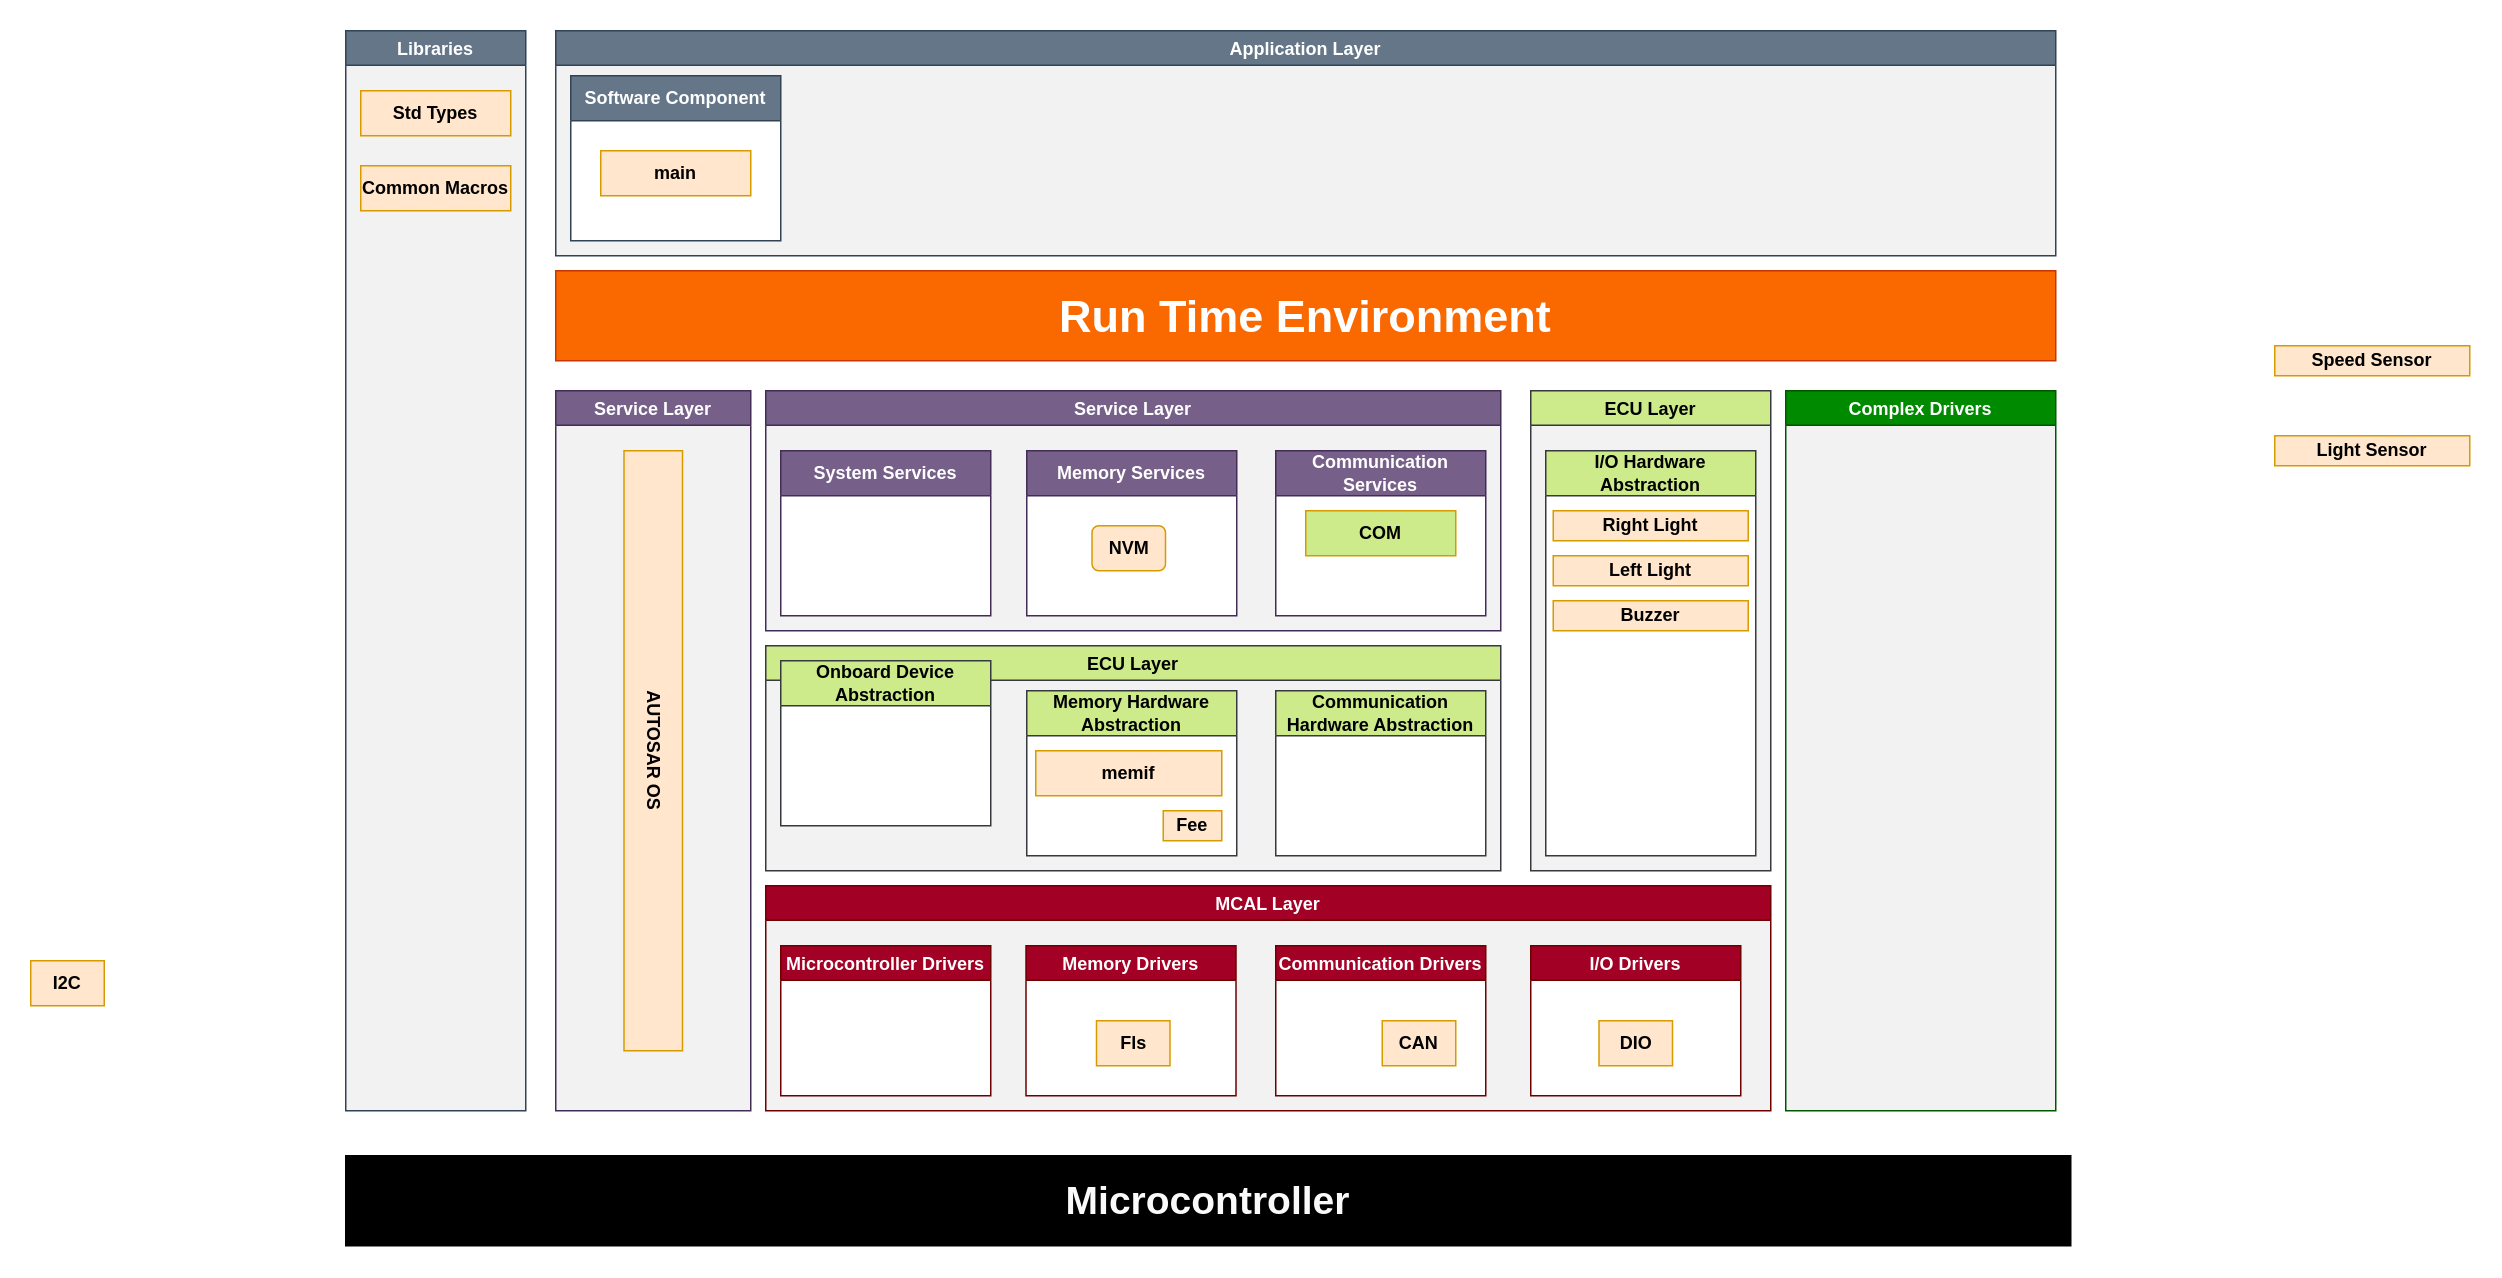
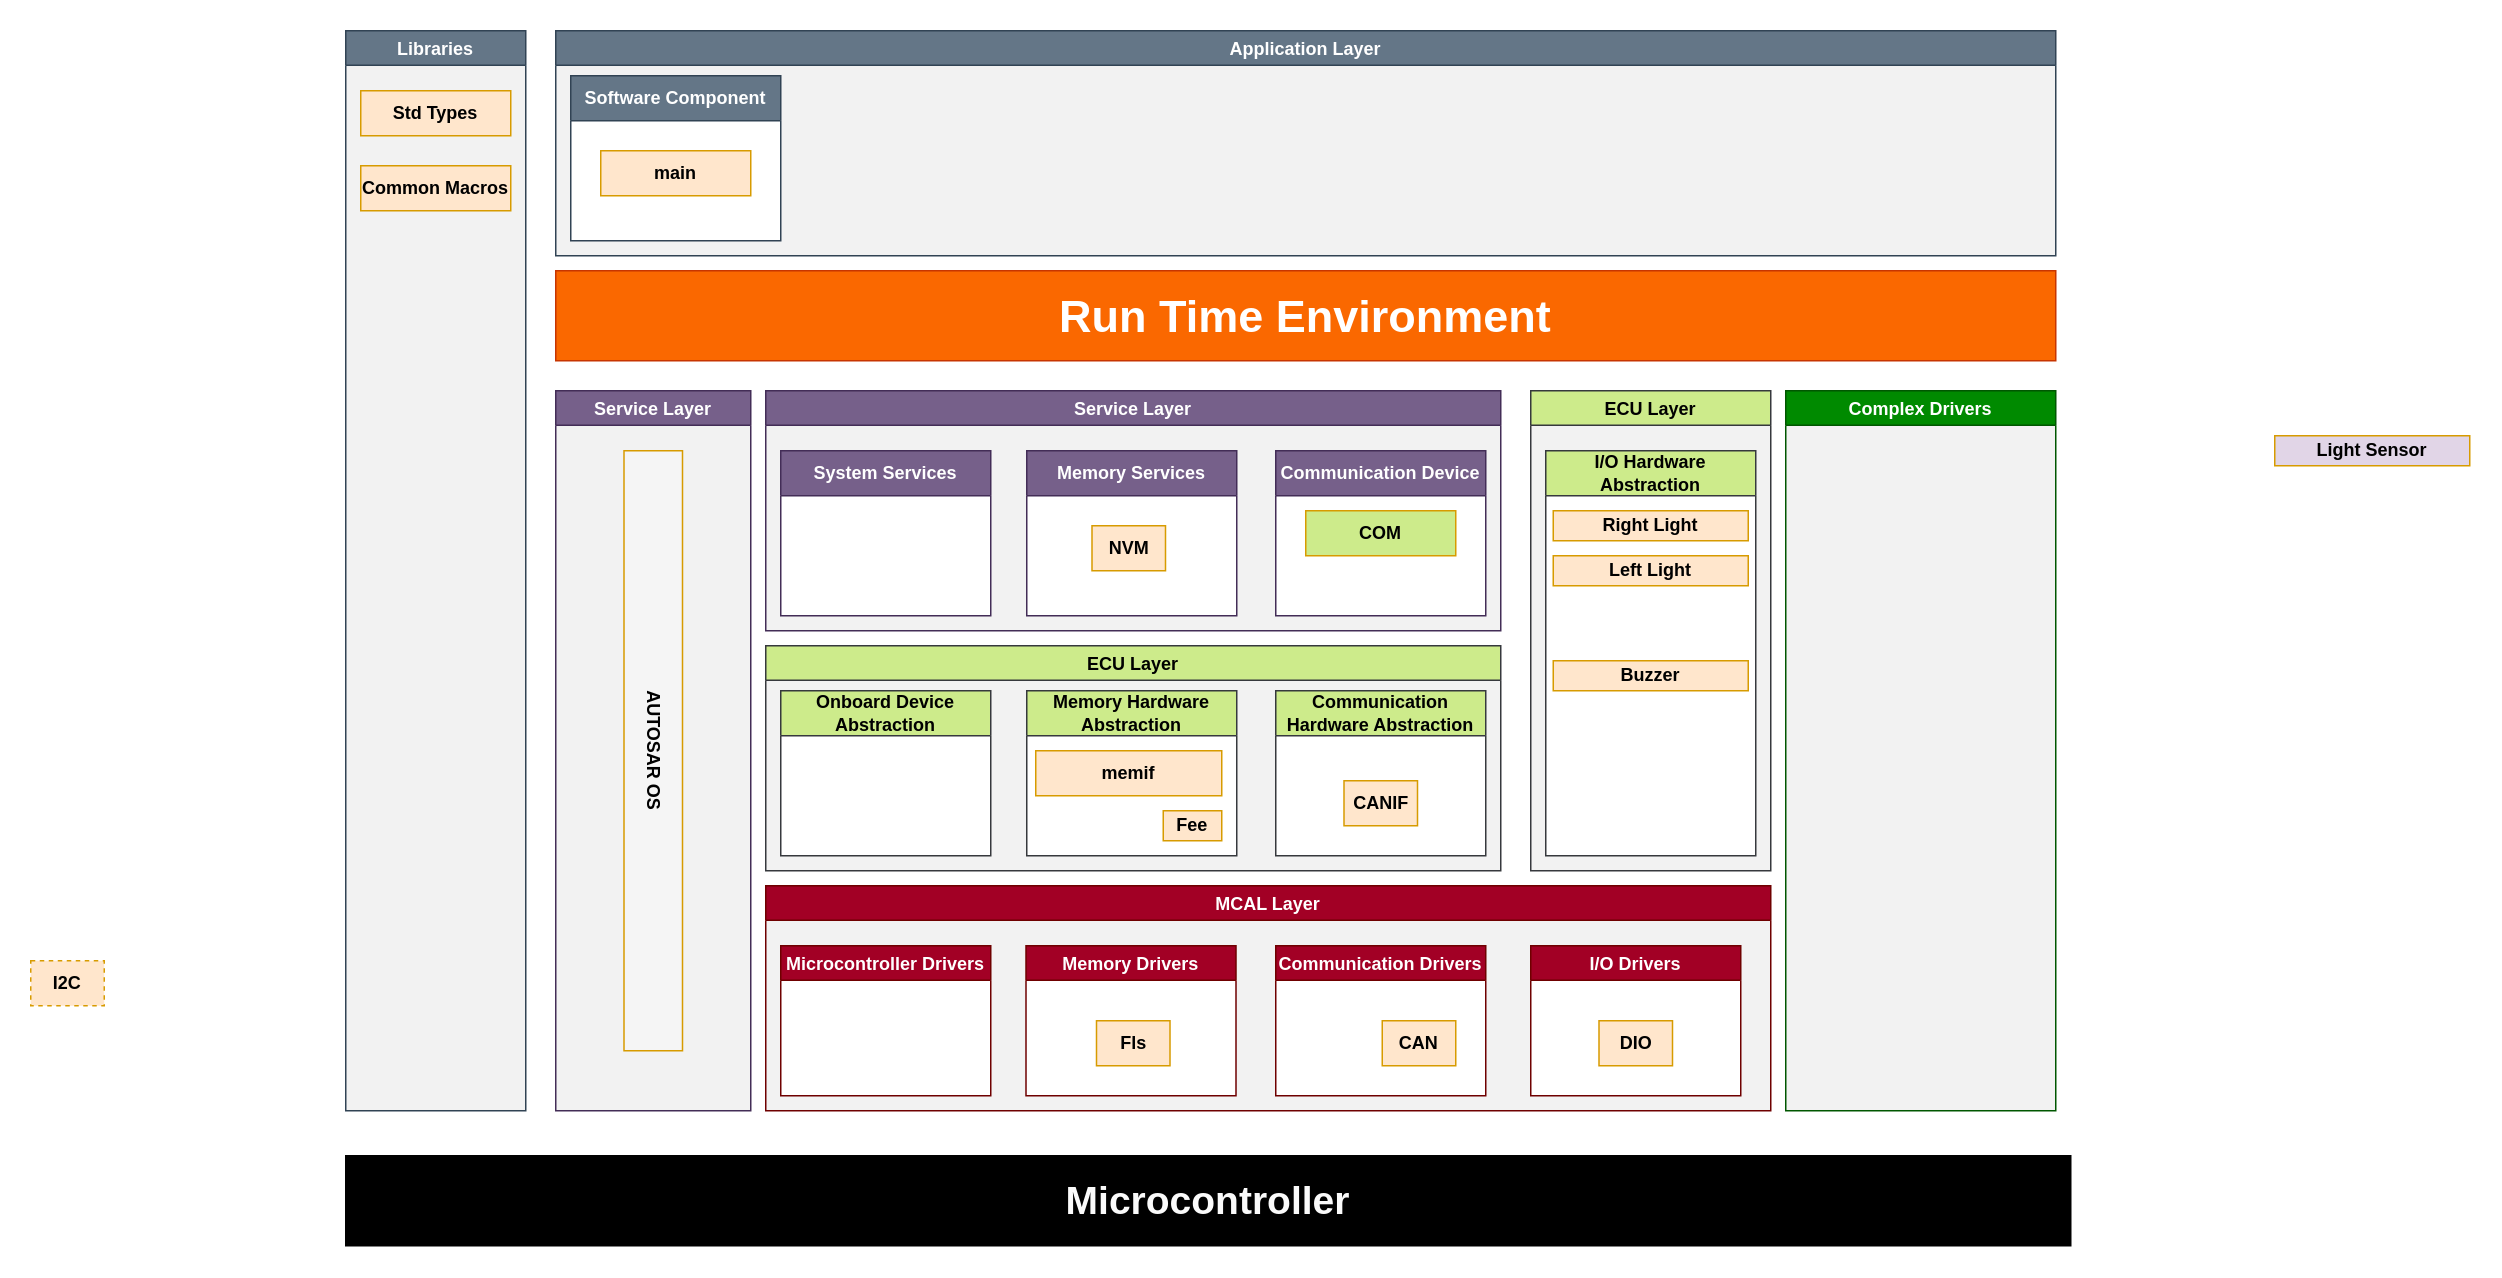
node "Speed Sensor": removed
node "Light Sensor": fillcolor #ffe6cc -> #e1d5e7
node "Communication Services": label "Communication Services" -> "Communication Device"
node "NVM": shape rounded rectangle -> rectangle
node "Buzzer": moved (1651, 616) -> (1651, 676)
node "Onboard Device Abstraction": moved (886, 743) -> (886, 773)
node "AUTOSAR OS": fillcolor #ffe6cc -> #f5f5f5
node "CANIF": added
node "I2C": style solid -> dashed
